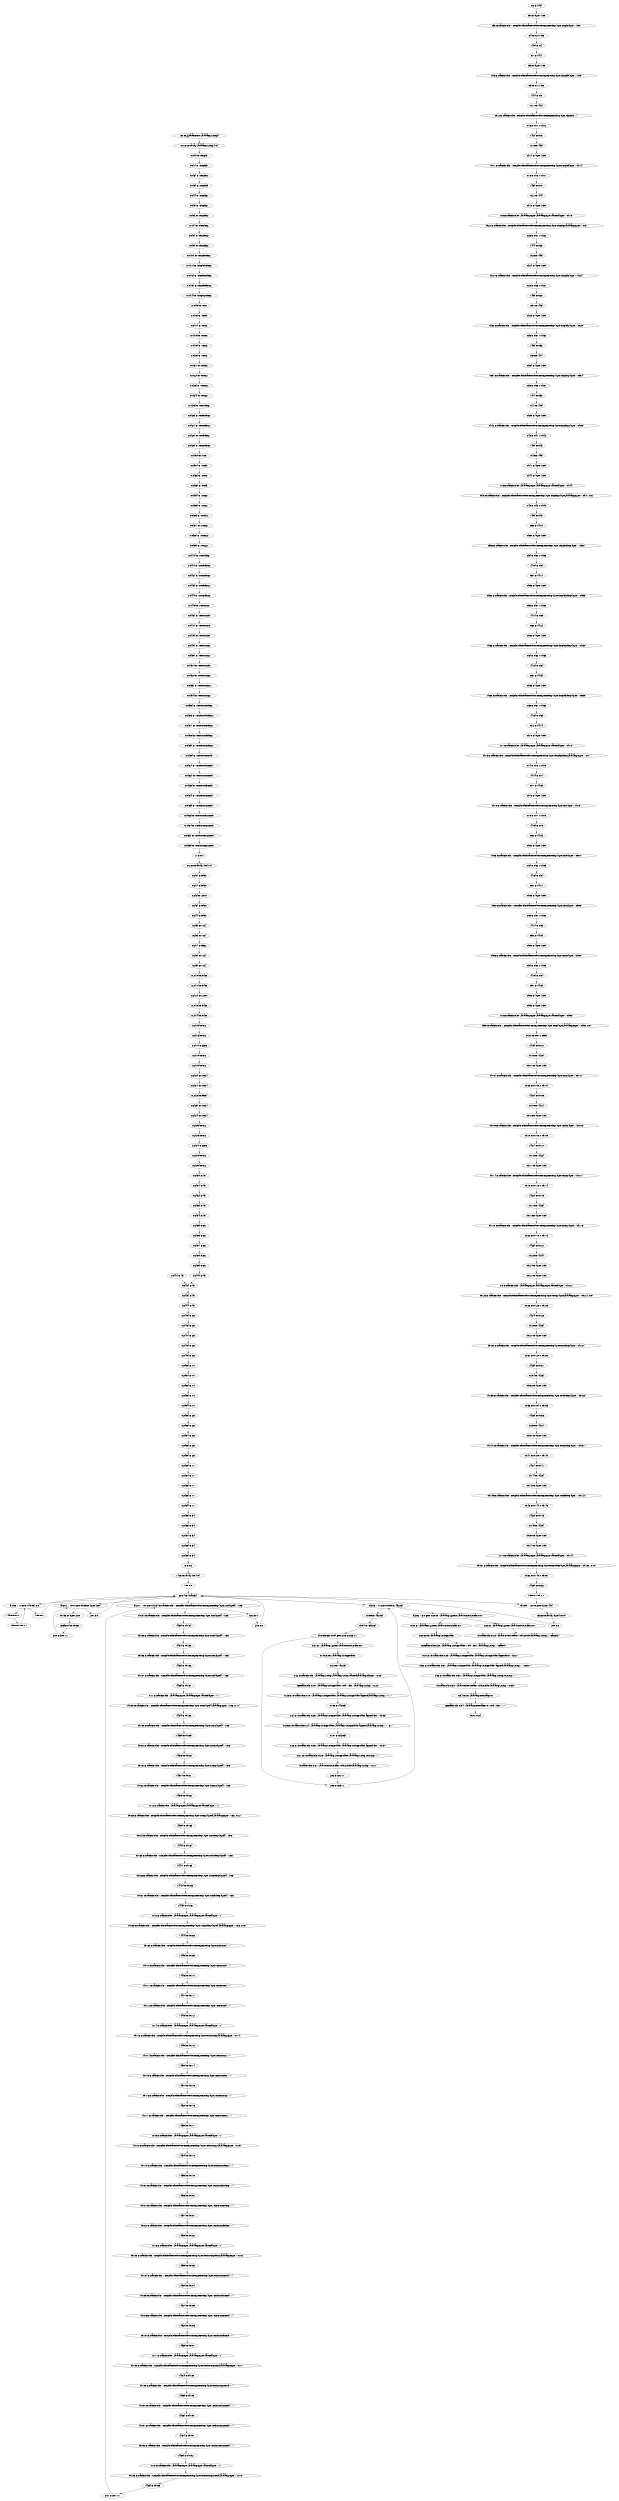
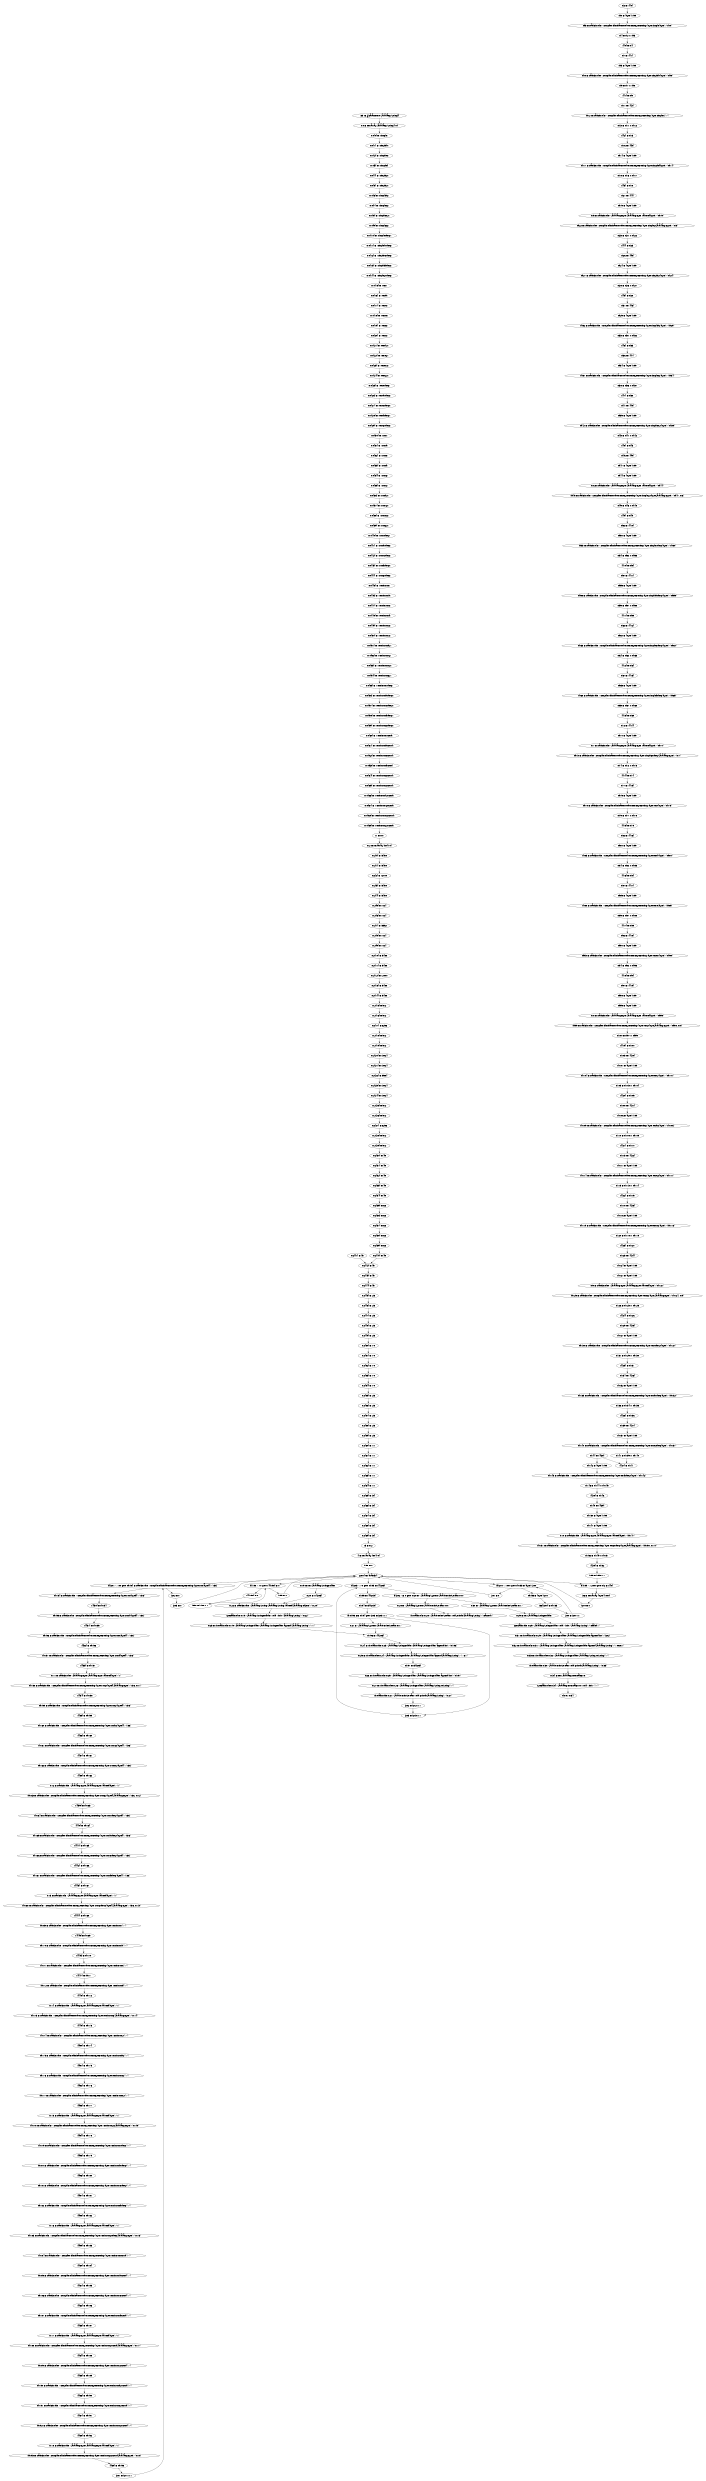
edge "r4[27] = $i141" -> "$i144 = r4[28]": reversed
edge "$r21 = <java.lang.System: java.io.PrintStream err>" -> "$r19 = new java.lang.StringBuilder": now "$r21 = <java.lang.System: java.io.PrintStream err>" -> "$i196 = r4[i203]"
